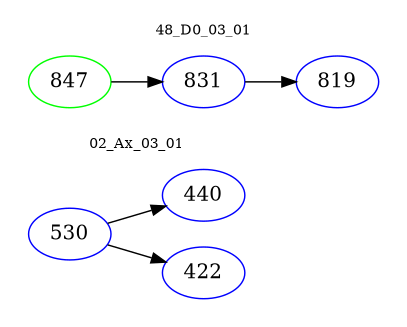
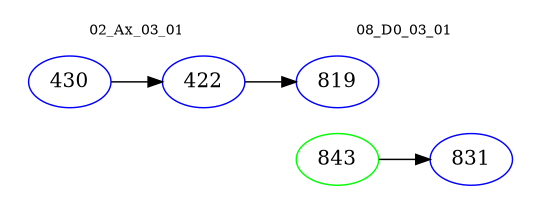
cluster "48_D0_03_01": label "48_D0_03_01" -> "08_D0_03_01"
node "847": label "847" -> "843"
edge "831" -> "819": now "422" -> "819"
node "440": removed
node "530": label "530" -> "430"
